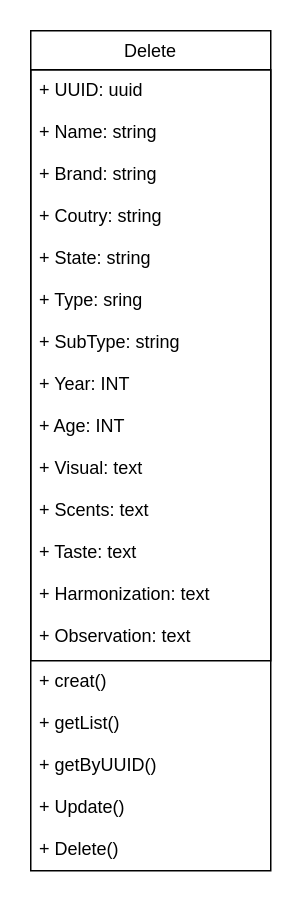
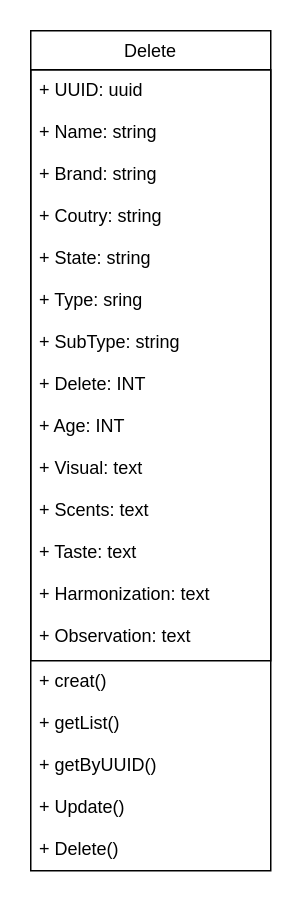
node "+ UUID: uuid + Name: string + Brand: string + Coutry: string + State: string + Type: sring + SubType: string + Year: INT + Age: INT + Visual: text + Scents: text + Taste: text + Harmonization: text + Observation: text": label "+ UUID: uuid + Name: string + Brand: string + Coutry: string + State: string + Type: sring + SubType: string + Year: INT + Age: INT + Visual: text + Scents: text + Taste: text + Harmonization: text + Observation: text" -> "+ UUID: uuid + Name: string + Brand: string + Coutry: string + State: string + Type: sring + SubType: string + Delete: INT + Age: INT + Visual: text + Scents: text + Taste: text + Harmonization: text + Observation: text"
